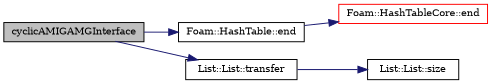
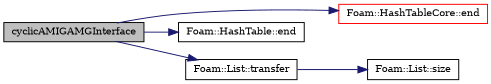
edge "Foam::HashTable::end" -> "Foam::HashTableCore::end": now "cyclicAMIGAMGInterface" -> "Foam::HashTableCore::end"
node "List::List::transfer": label "List::List::transfer" -> "Foam::List::transfer"
node "List::List::size": label "List::List::size" -> "Foam::List::size"
